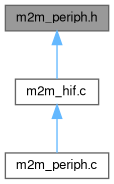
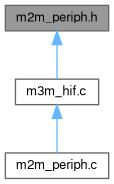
node "m2m_hif.c": label "m2m_hif.c" -> "m3m_hif.c"
